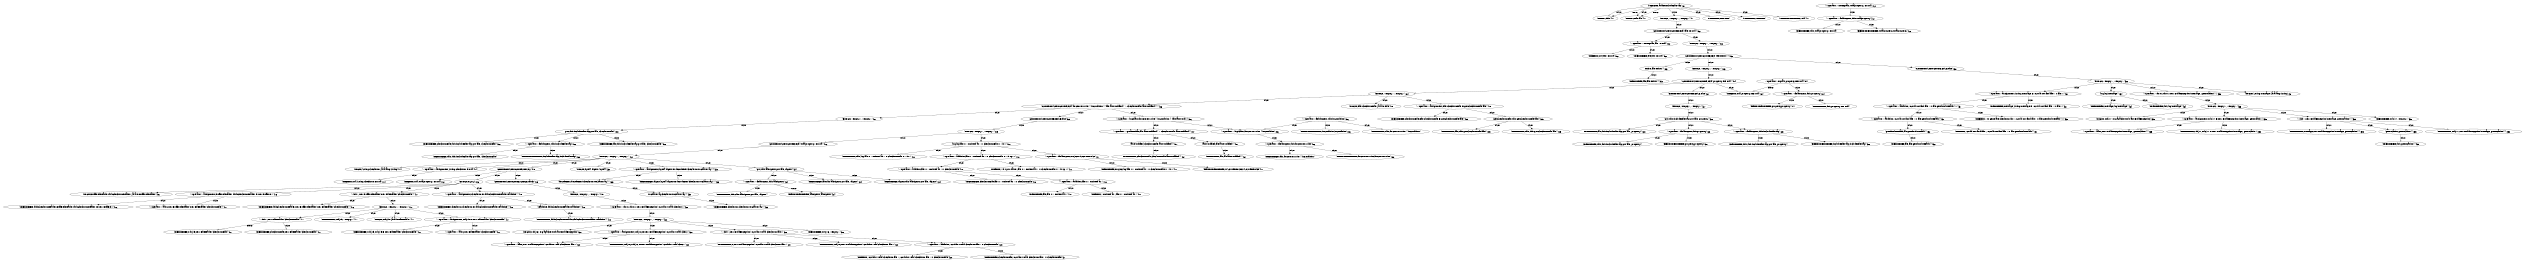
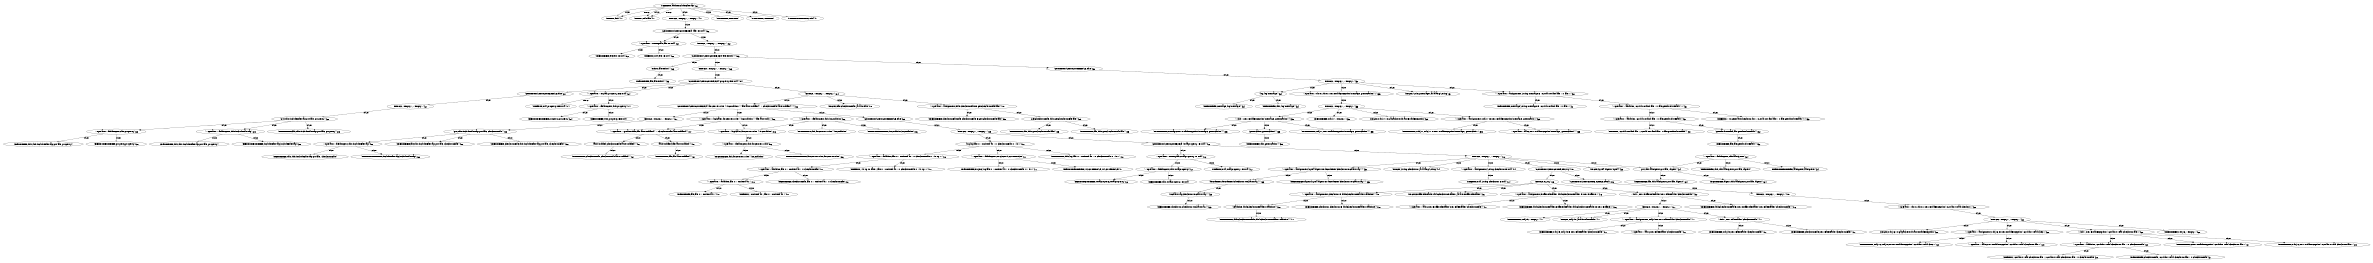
edge "(CONTROL_STRUCTURE,IF,if (property == null))" -> "(LITERAL,null,property == null)": now "(CONTROL_STRUCTURE,IF,if (property == null))" -> "(<operator>.equals,property == null)"
edge "(CONTROL_STRUCTURE,IF,if (totalproperty != null))" -> "(<operator>.notEquals,totalproperty != null)": added, label "AST:"
edge "(CONTROL_STRUCTURE,TRY,try)" -> "(LITERAL,null,totalproperty != null)": now "(<operator>.notEquals,totalproperty != null)" -> "(LITERAL,null,totalproperty != null)"
edge "(put,this.allDigests.put(file, digest))" -> "(<operator>.fieldAccess,this.allDigests)": reversed
edge "(<operator>.fieldAccess,this.allDigests)" -> "(FIELD_IDENTIFIER,allDigests,allDigests)": label "DDG: " -> "AST: "
node "(<init>,new BufferedReader(new FileReader(checksumFile)))": text "417" -> "467"
edge "(<init>,new FileReader(checksumFile))" -> "(IDENTIFIER,$obj15,new FileReader(checksumFile))": label "DDG: " -> "AST: "
